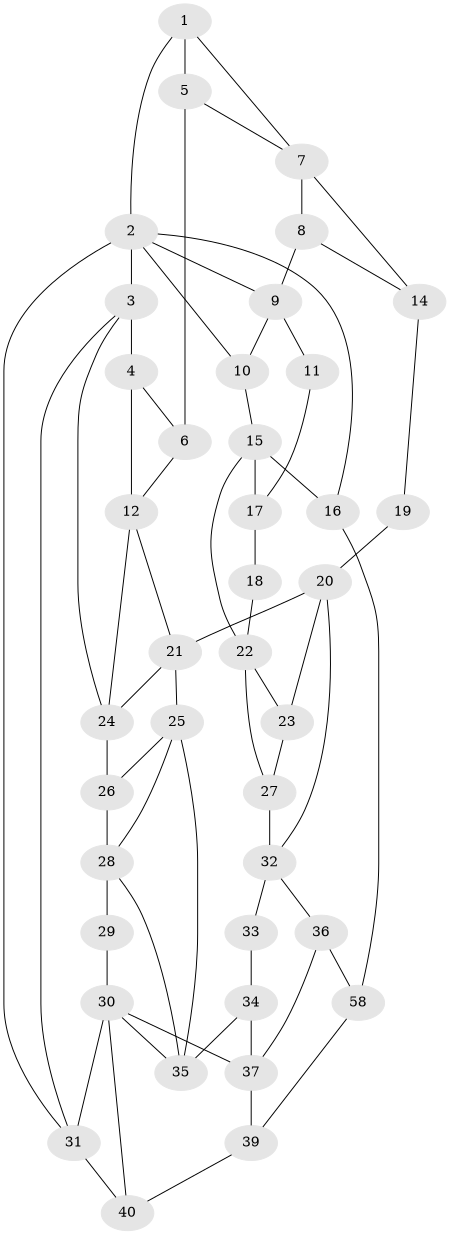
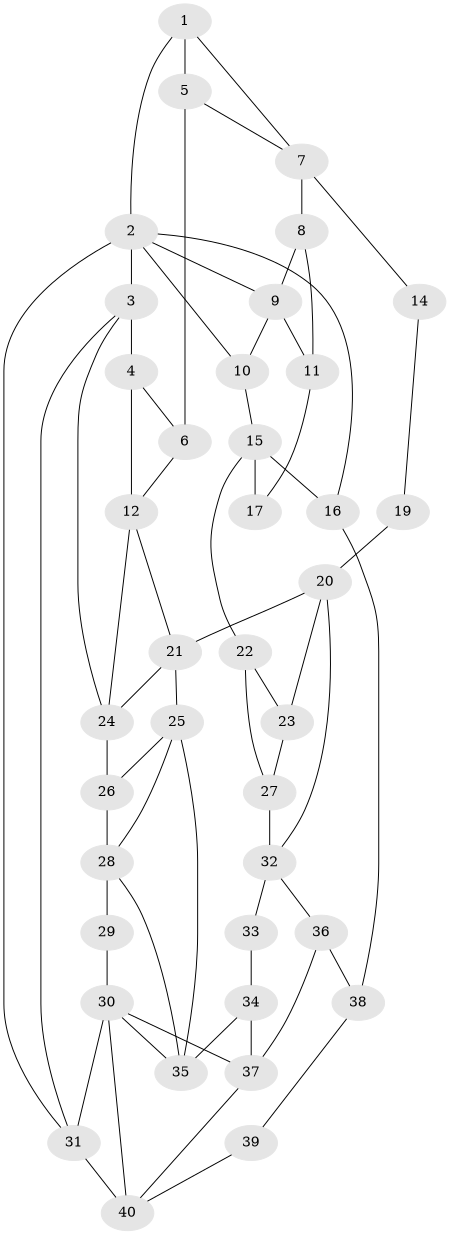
edge "8" -- "14": now "8" -- "11"
node "18": removed
node "58": label "58" -> "38"
edge "37" -- "39": now "37" -- "40"
